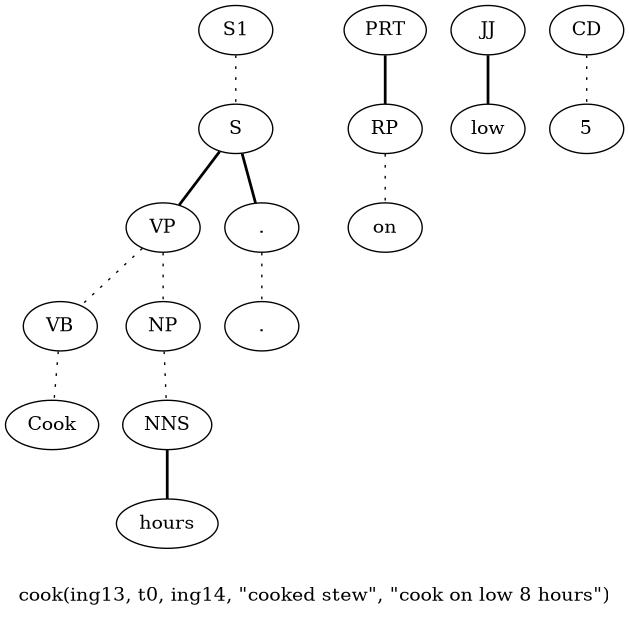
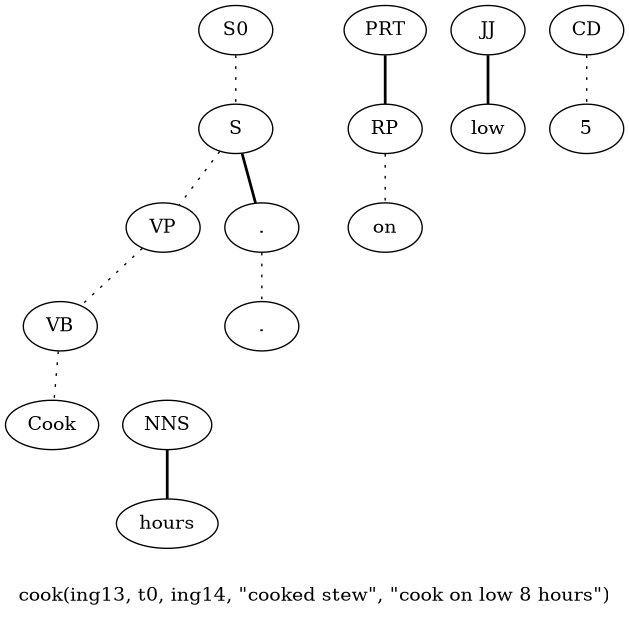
node "S1": label "S1" -> "S0"
edge "S" -- "VP": style bold -> dotted
node "NP": removed
